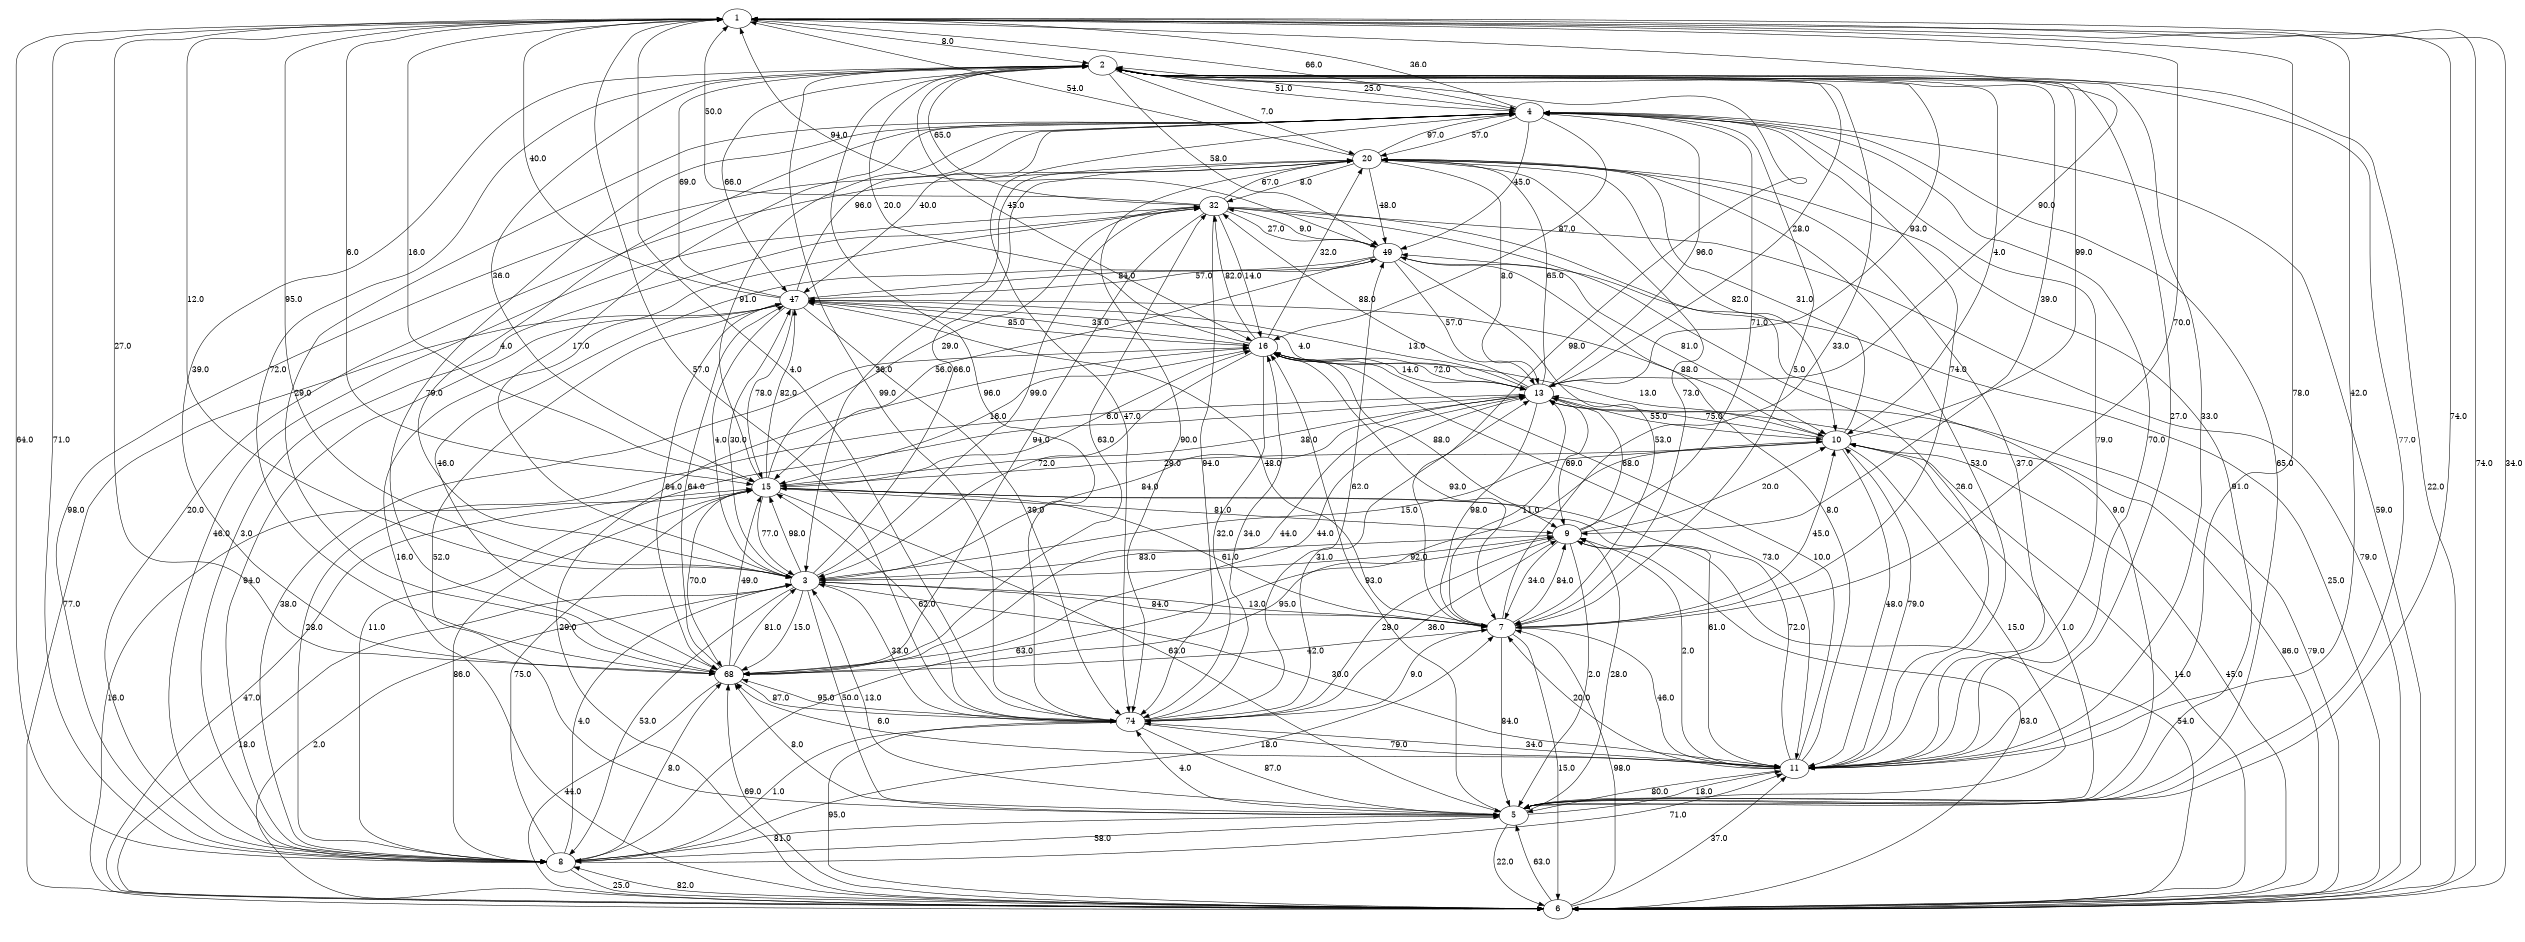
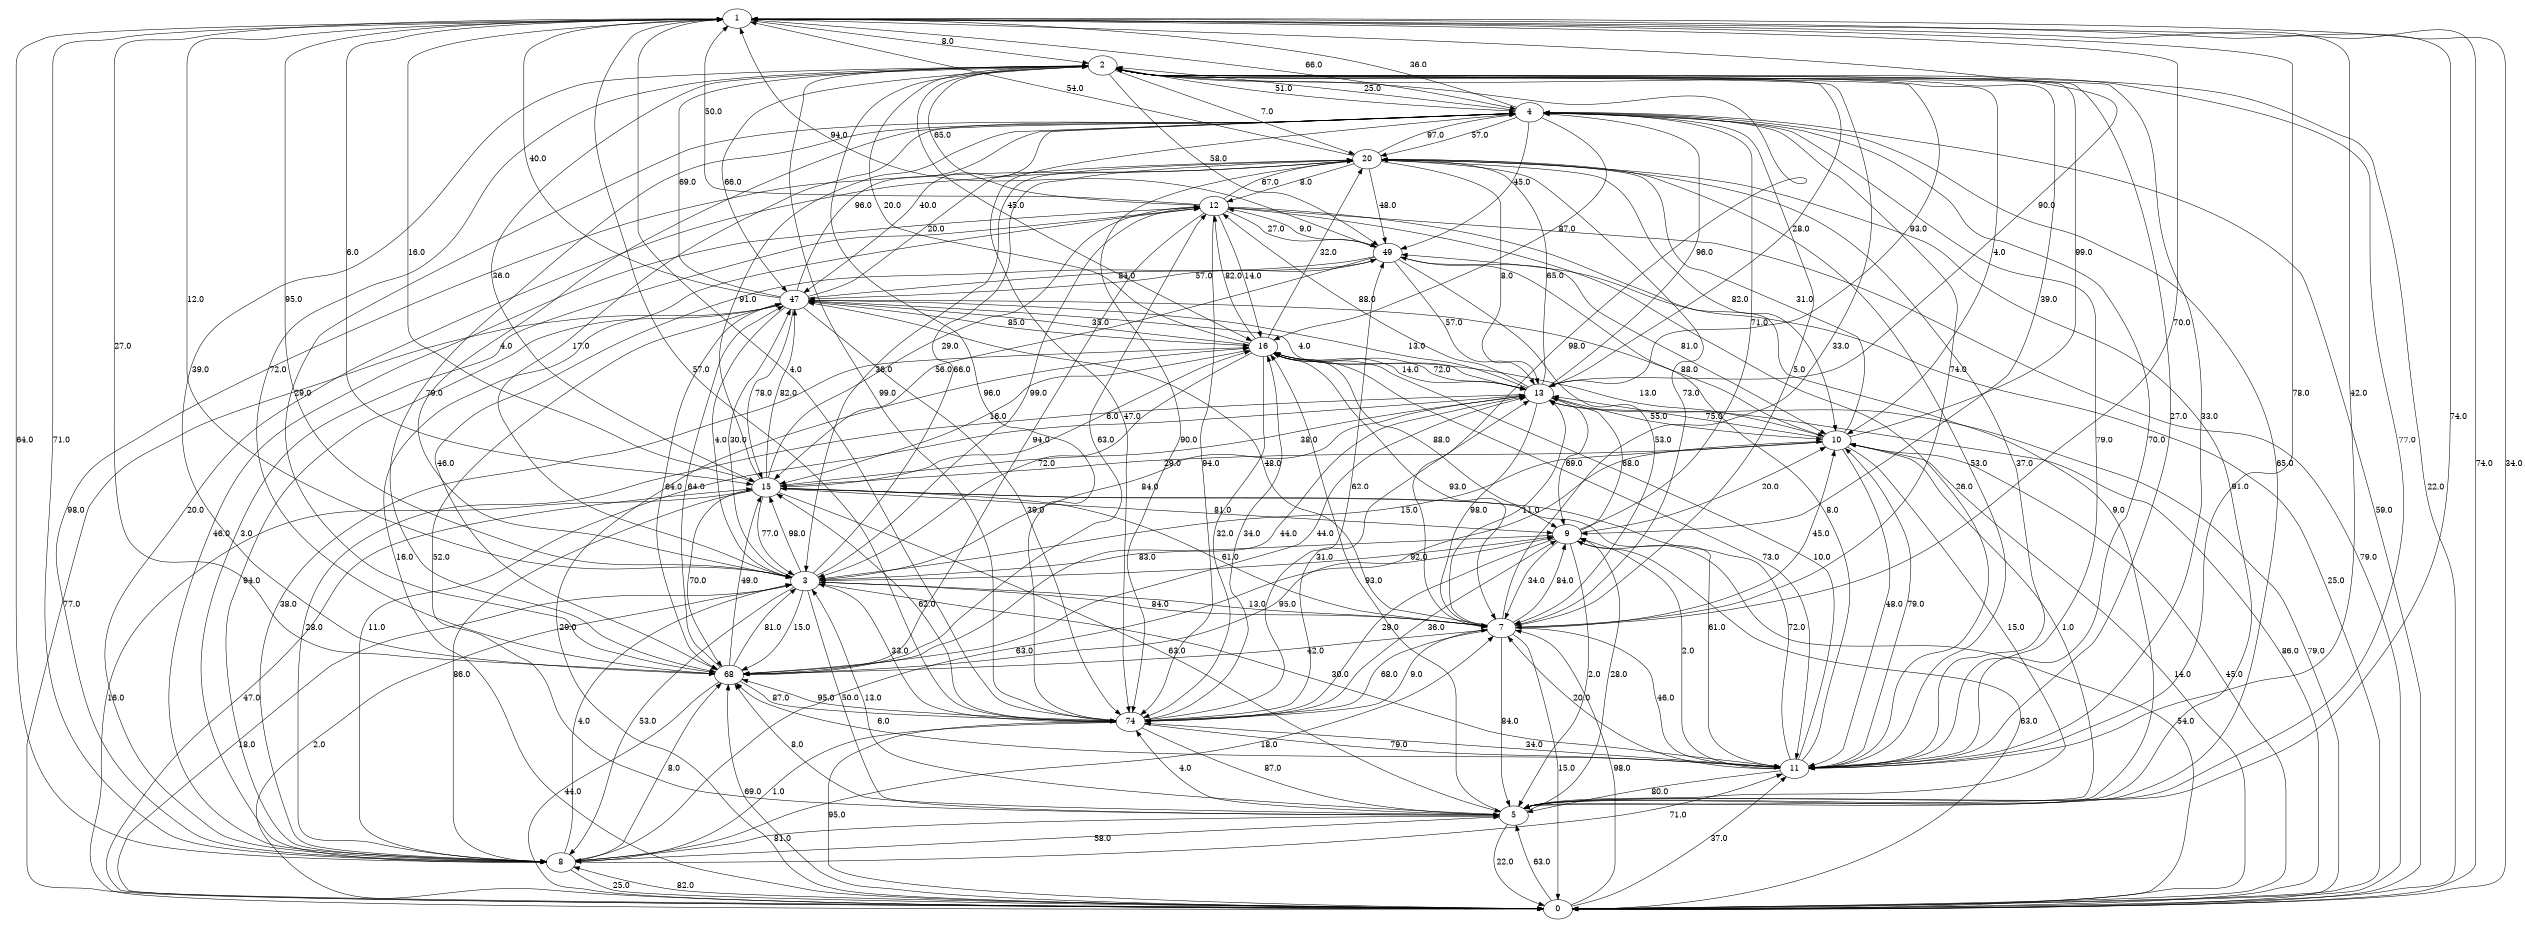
edge "47" -> "20": added, label "20.0"
node "32": label "32" -> "12"
edge "8" -> "15": removed, label "75.0"
edge "7" -> "74": added, label "68.0"
edge "5" -> "11": removed, label "18.0"
node "6": label "6" -> "0"
